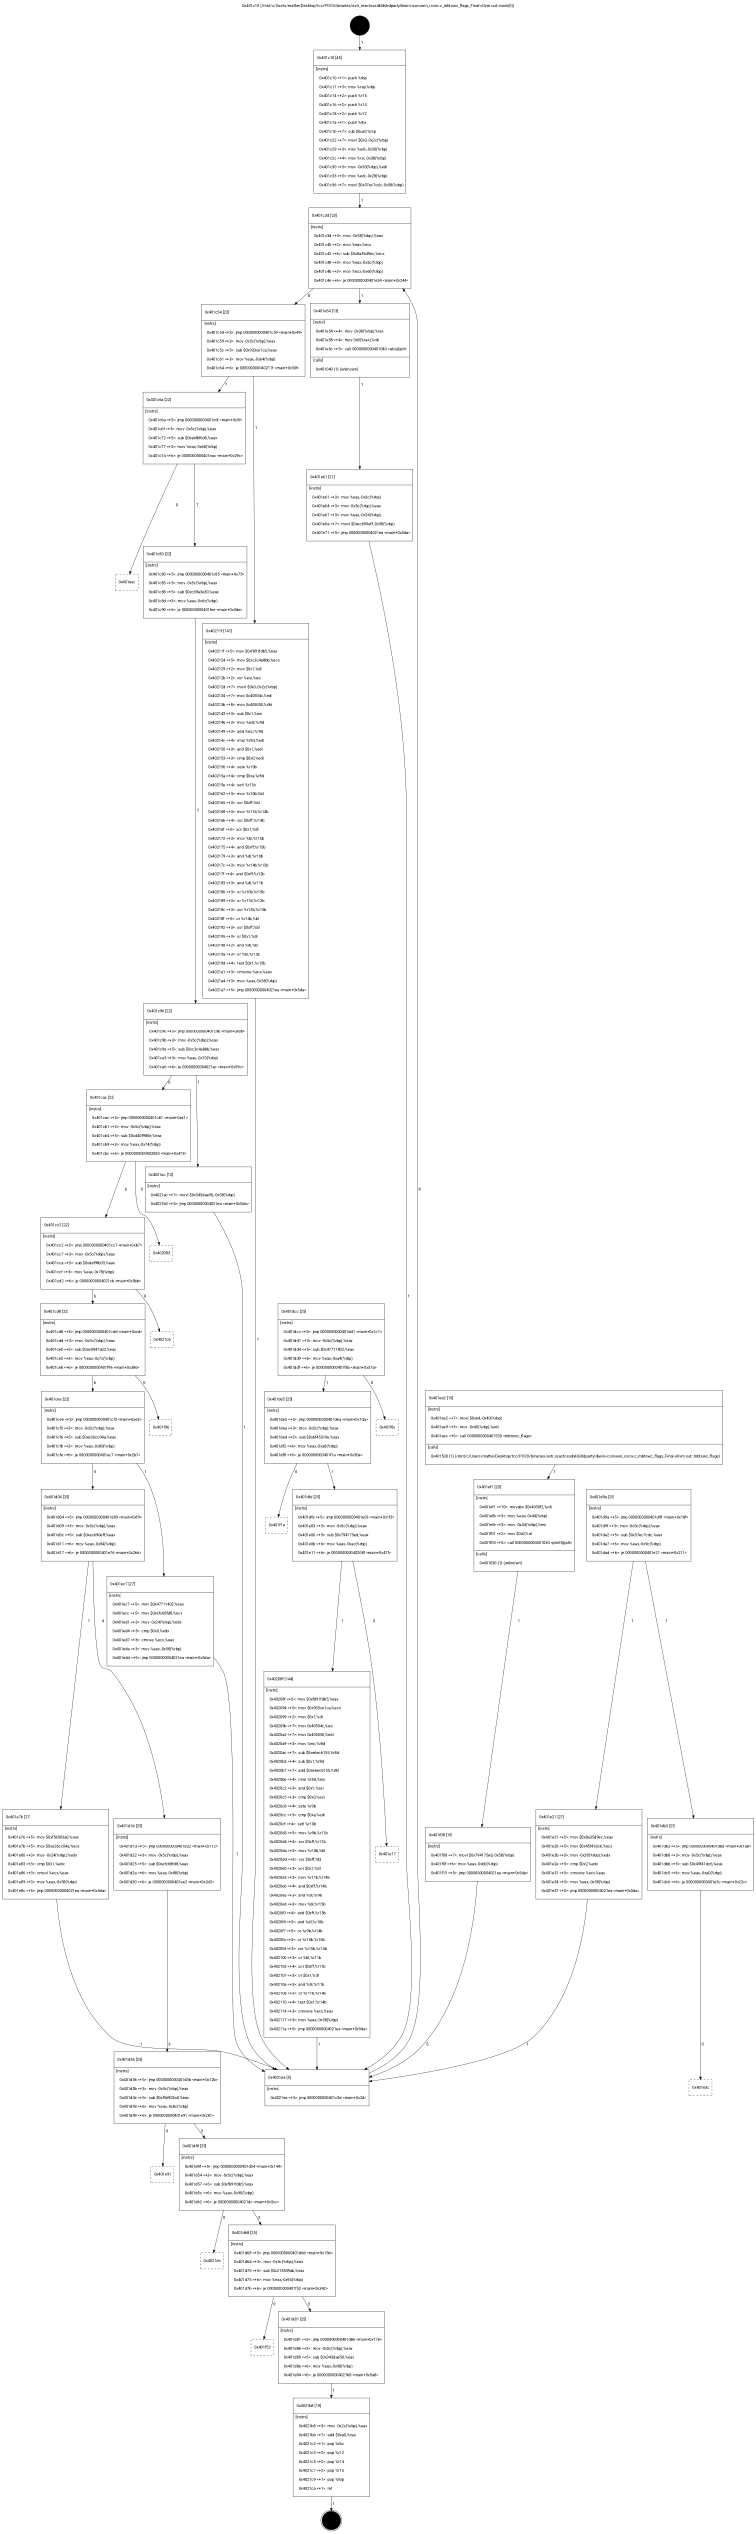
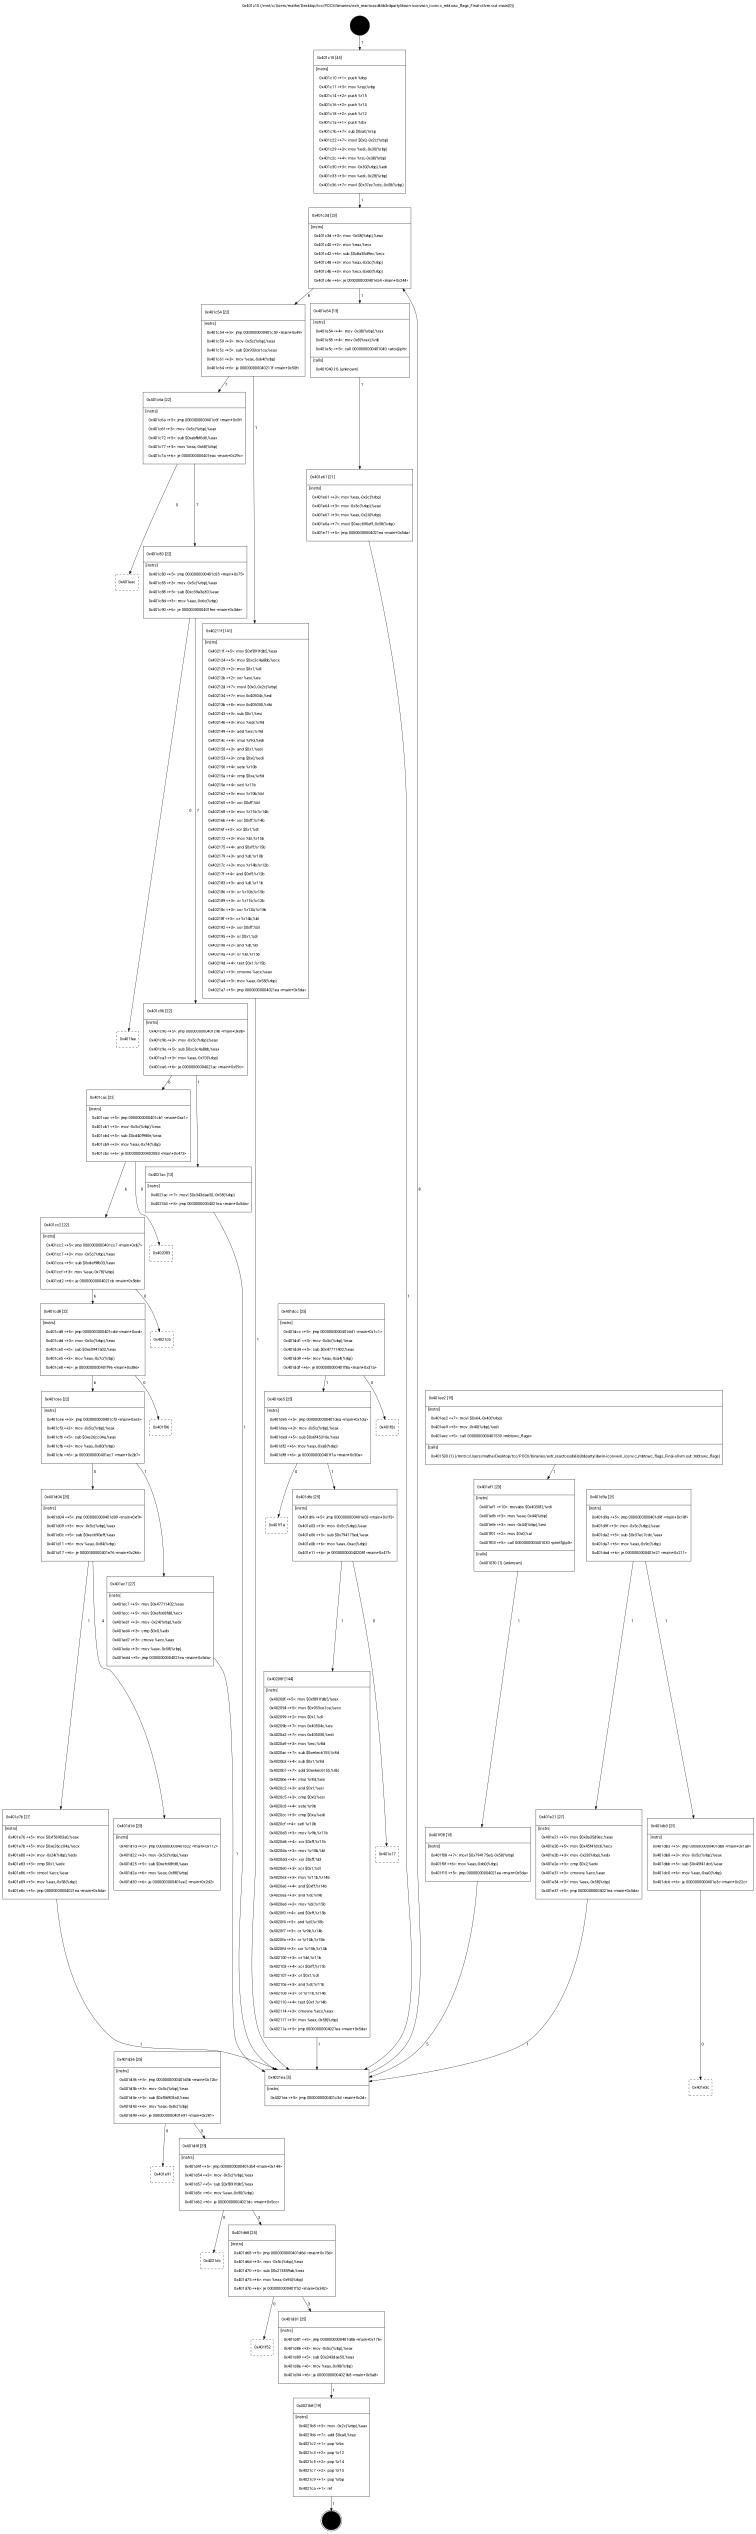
node "0x401fee": added
edge "0x401d1d [25]" -> "0x401d36 [25]": removed, label "3"
